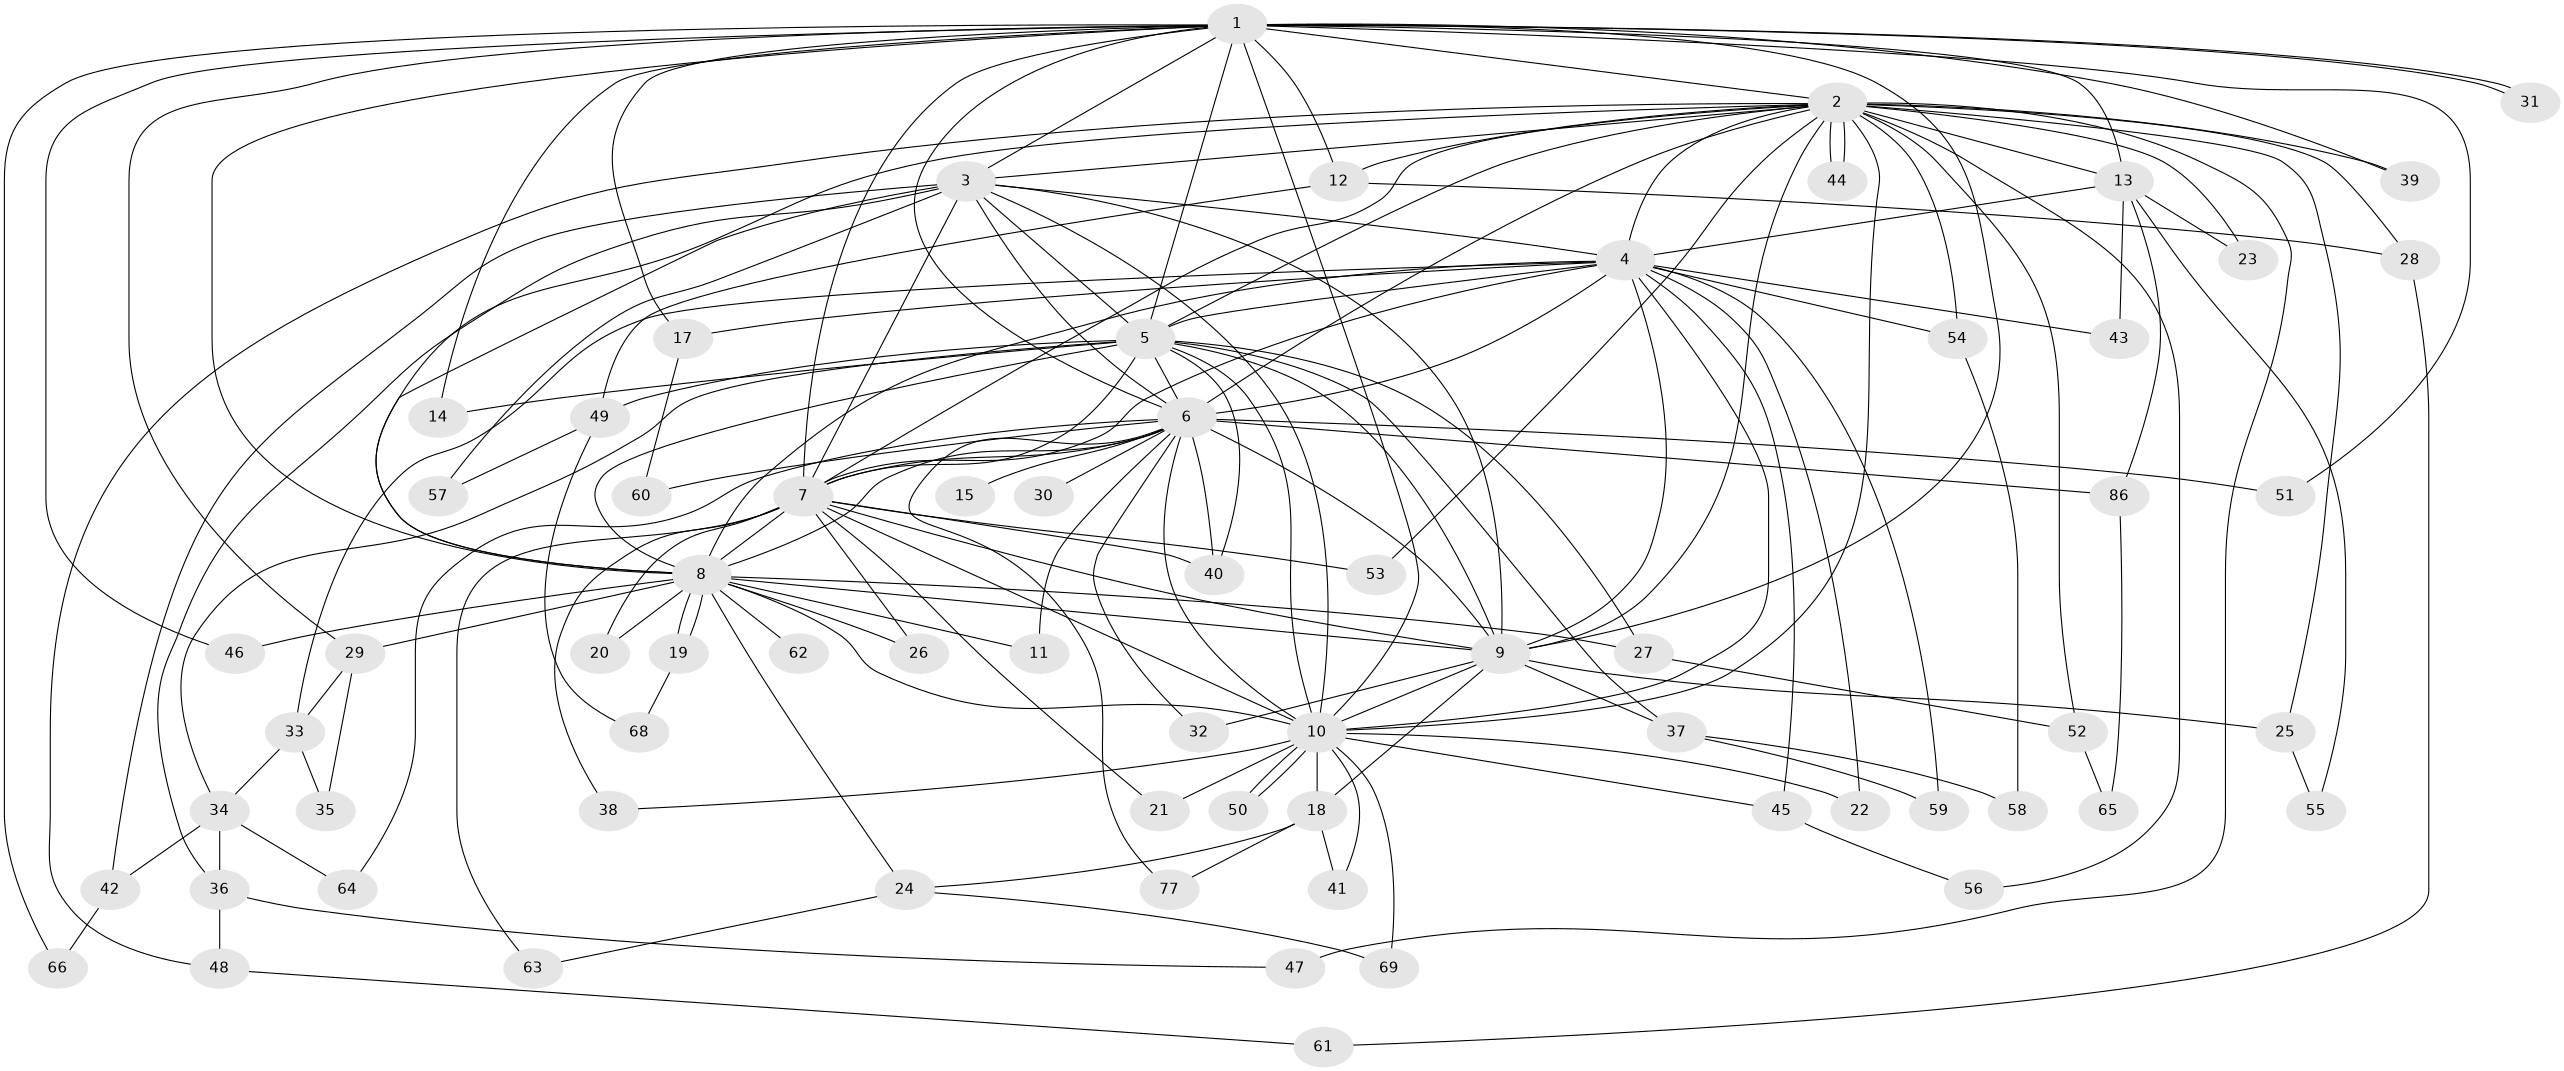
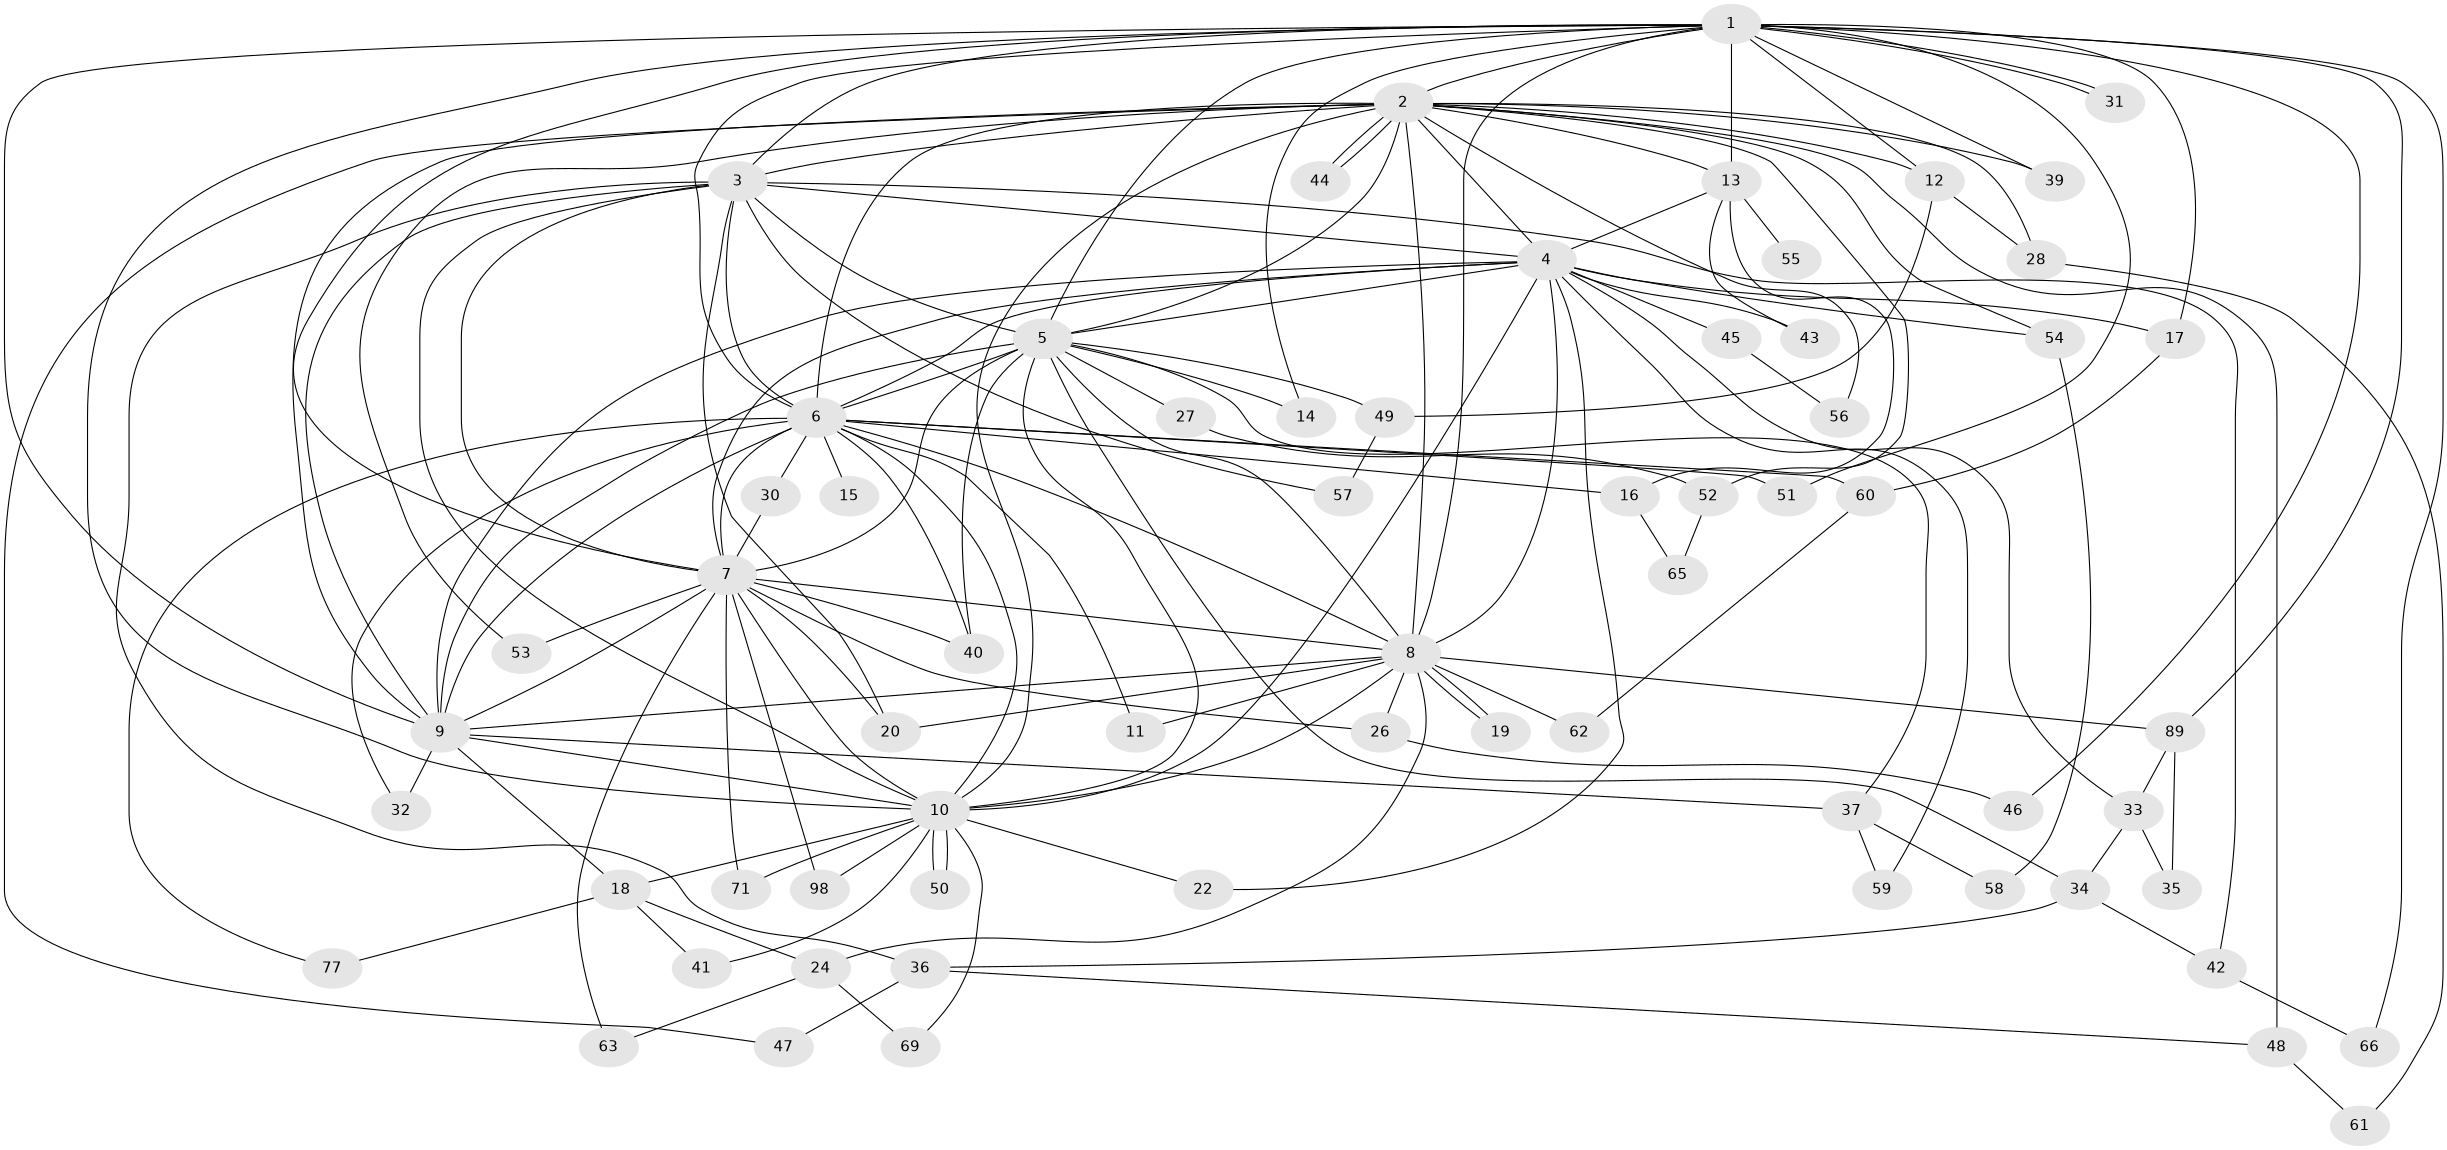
edge "2" -- "7": now "30" -- "7"
node "23": removed
edge "3" -- "8": now "3" -- "20"
node "86": label "86" -> "16"
edge "8" -- "27": removed
edge "8" -- "46": now "26" -- "46"
edge "60" -- "62": added
node "29": label "29" -> "89"
node "68": removed
node "25": removed
edge "10" -- "45": removed
node "38": label "38" -> "98"
node "21": label "21" -> "71"
node "64": removed
